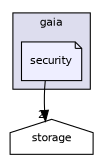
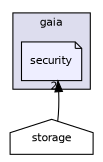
edge "security" -> "storage": reversed
